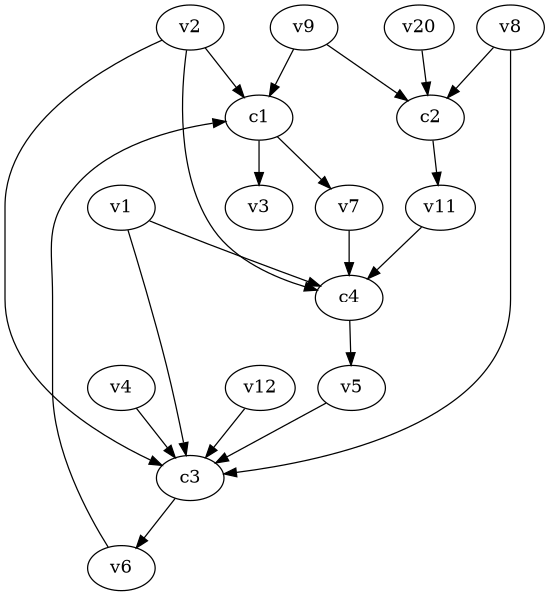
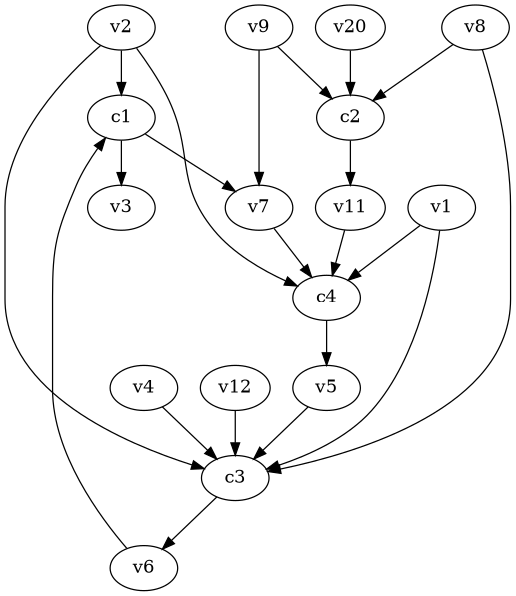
edge "v9" -> "c1": now "v9" -> "v7"
